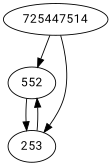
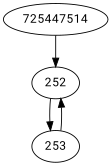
edge "725447514" -> "253": removed
node "552": label "552" -> "252"
